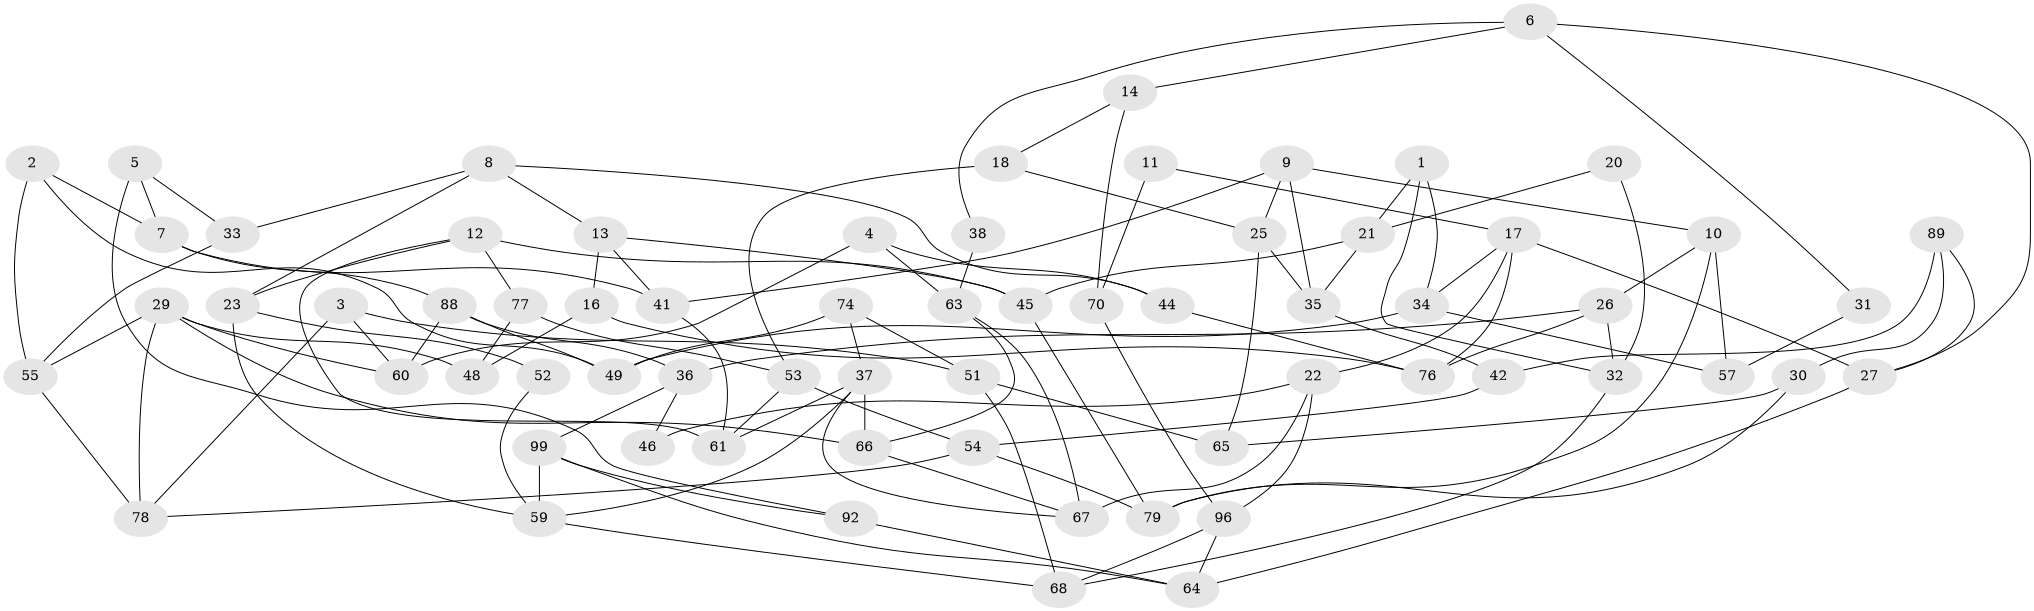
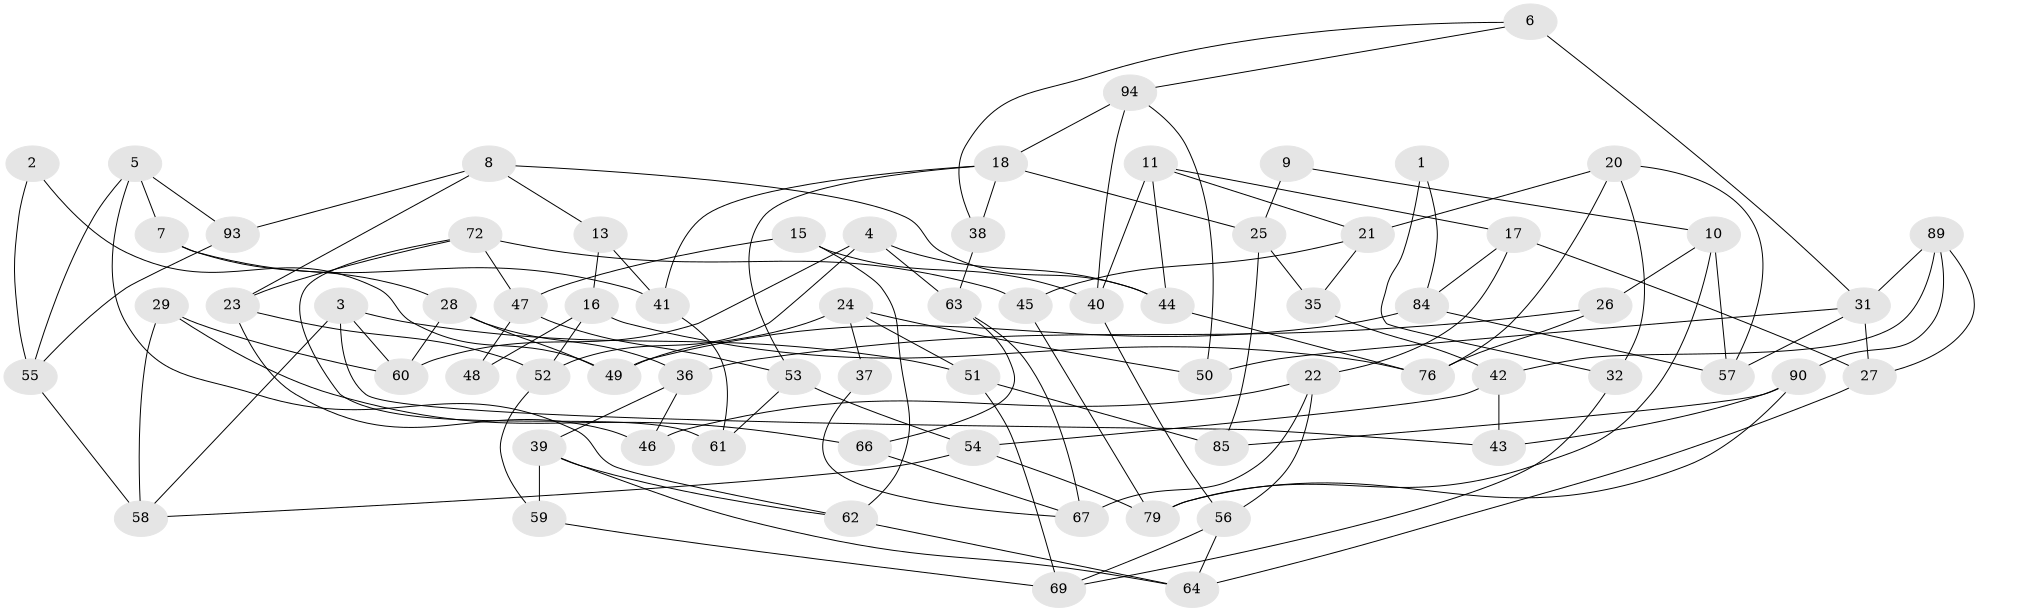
edge "6" -- "27": now "31" -- "27"
node "14": label "14" -> "94"
edge "2" -- "7": removed
edge "18" -- "38": added
edge "1" -- "21": now "11" -- "21"
edge "20" -- "57": added
node "33": label "33" -> "93"
node "12": label "12" -> "72"
node "15": added
edge "11" -- "44": added
edge "9" -- "35": removed
edge "13" -- "45": removed
edge "9" -- "41": now "18" -- "41"
edge "89" -- "31": added
node "88": label "88" -> "28"
node "77": label "77" -> "47"
node "74": label "74" -> "24"
node "70": label "70" -> "40"
node "34": label "34" -> "84"
edge "17" -- "76": now "20" -- "76"
edge "4" -- "52": added
edge "29" -- "55": now "5" -- "55"
edge "29" -- "48": removed
edge "16" -- "52": added
edge "26" -- "32": removed
node "50": added
node "30": label "30" -> "90"
edge "37" -- "66": removed
edge "37" -- "61": removed
node "99": label "99" -> "39"
node "65": label "65" -> "85"
node "43": added
edge "23" -- "59": now "23" -- "46"
edge "37" -- "59": removed
node "78": label "78" -> "58"
node "92": label "92" -> "62"
node "96": label "96" -> "56"
node "68": label "68" -> "69"
